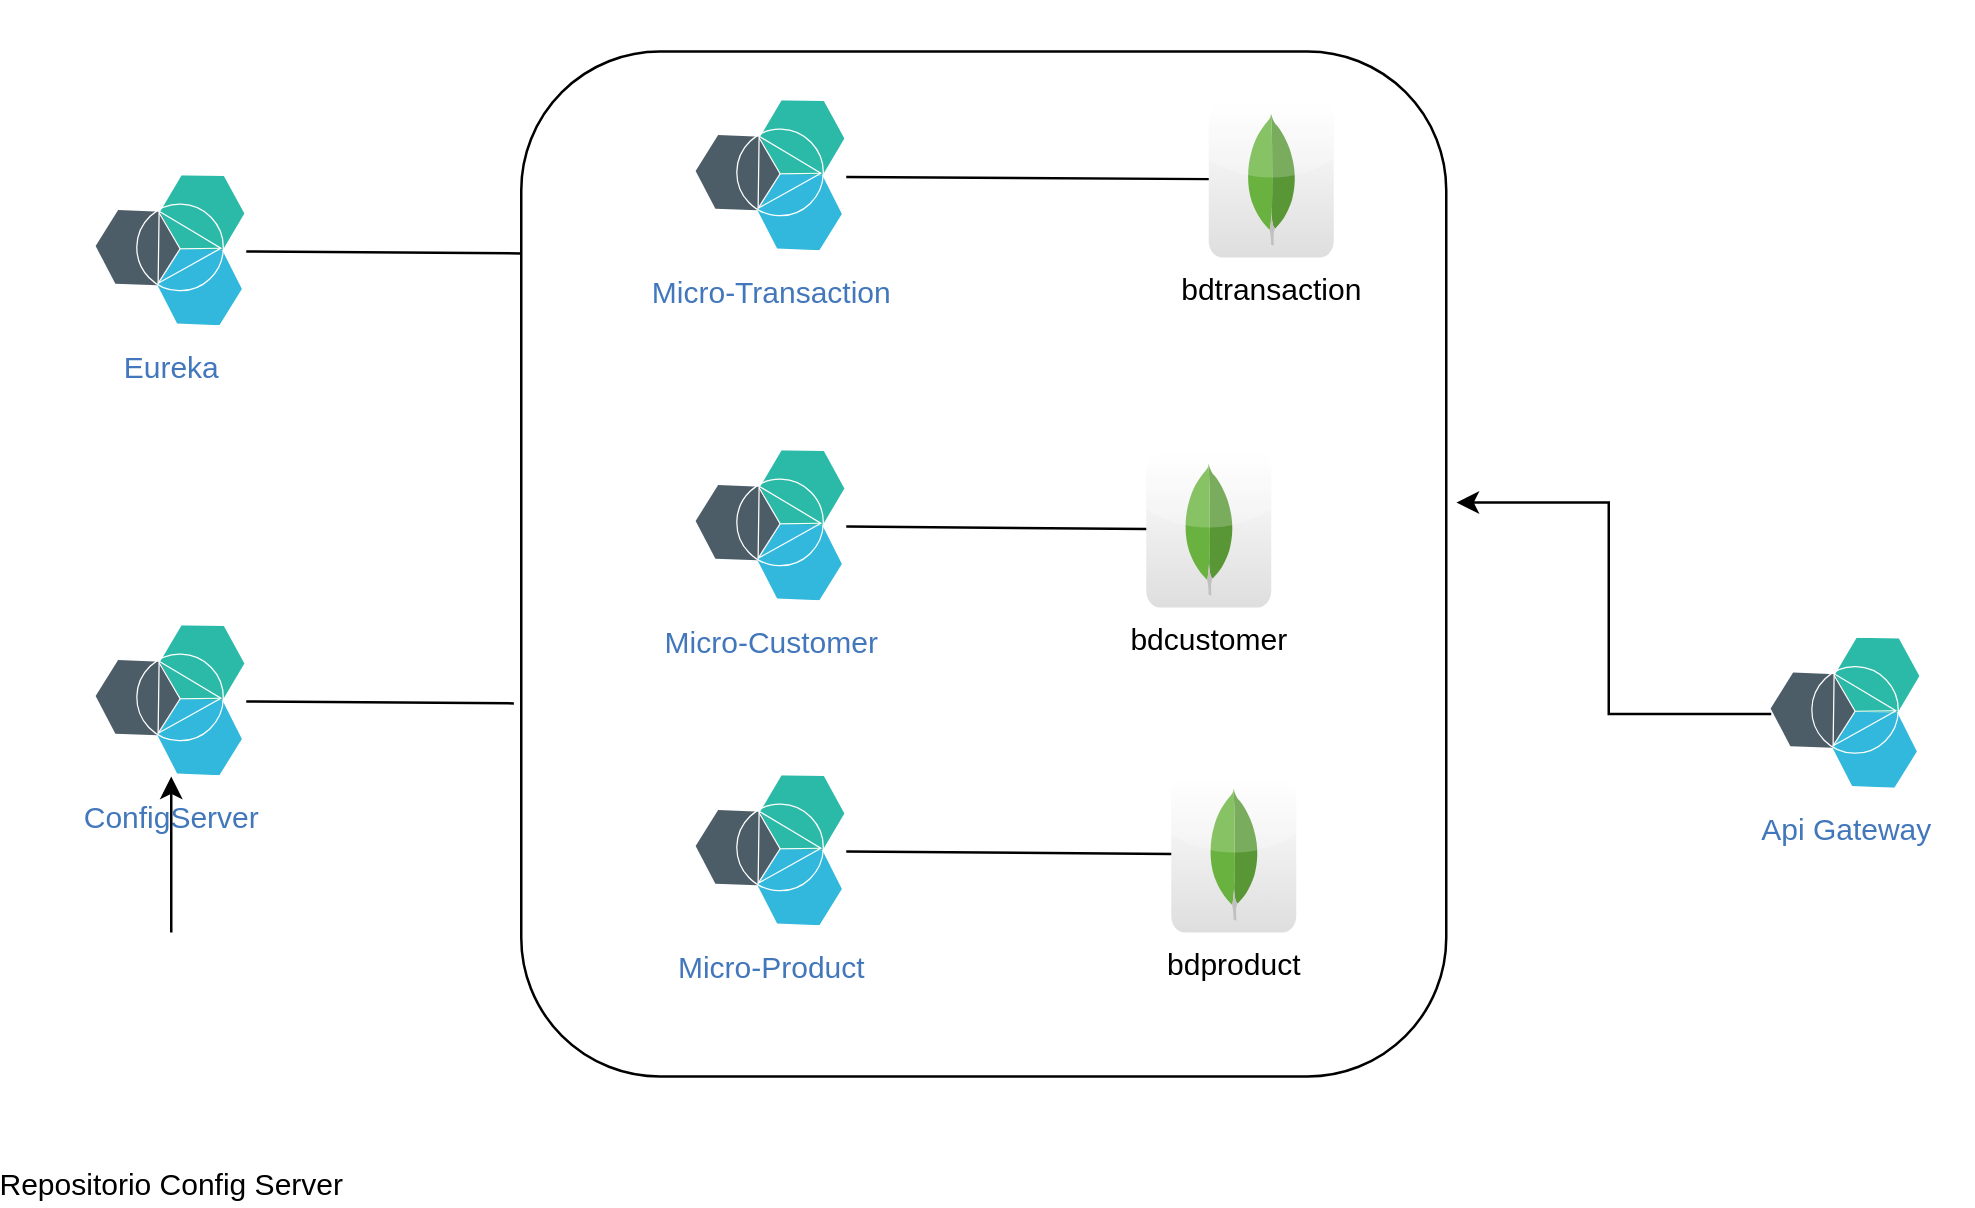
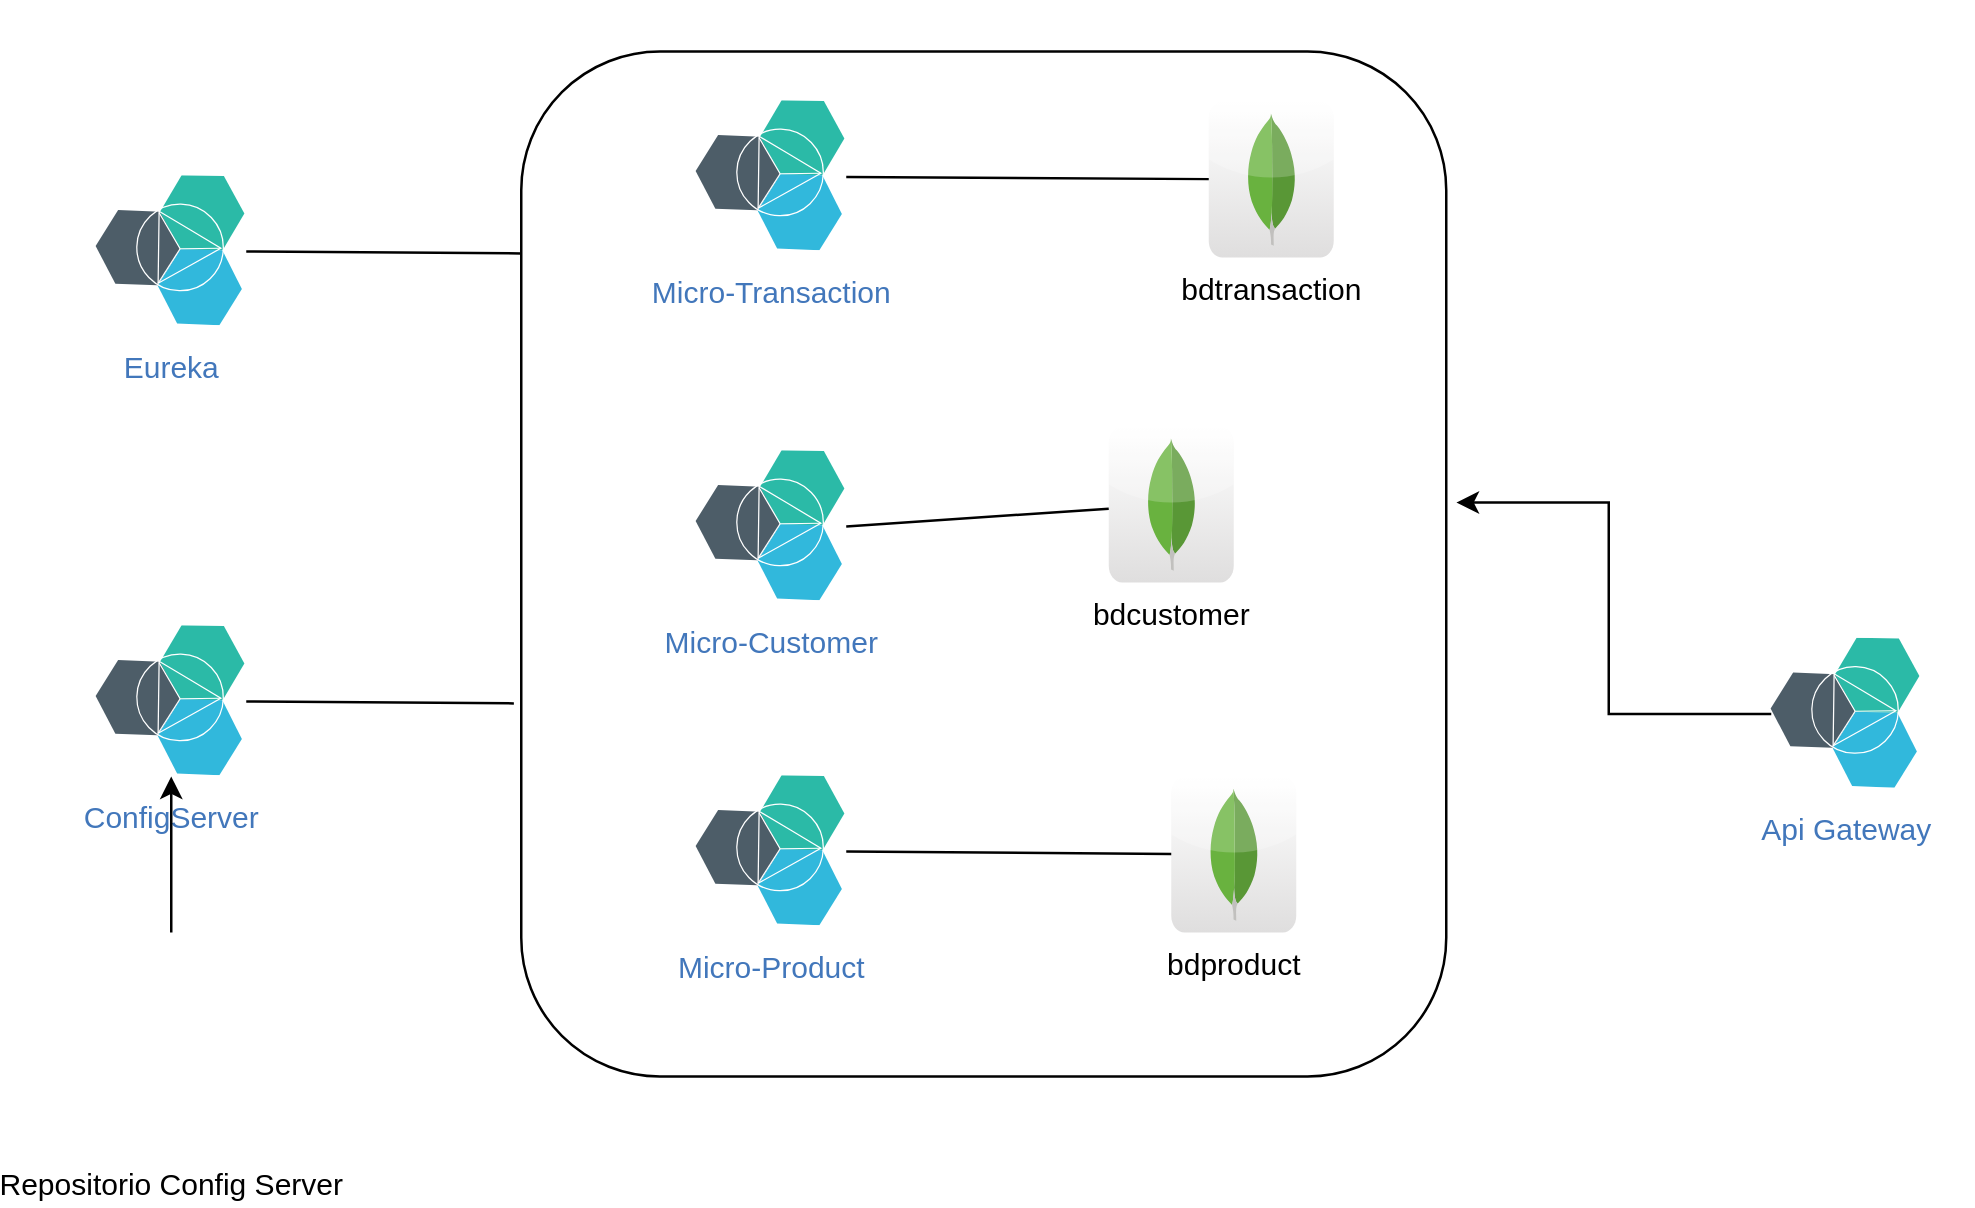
node "bdcustomer": moved (1209, 529) -> (1171, 504)
